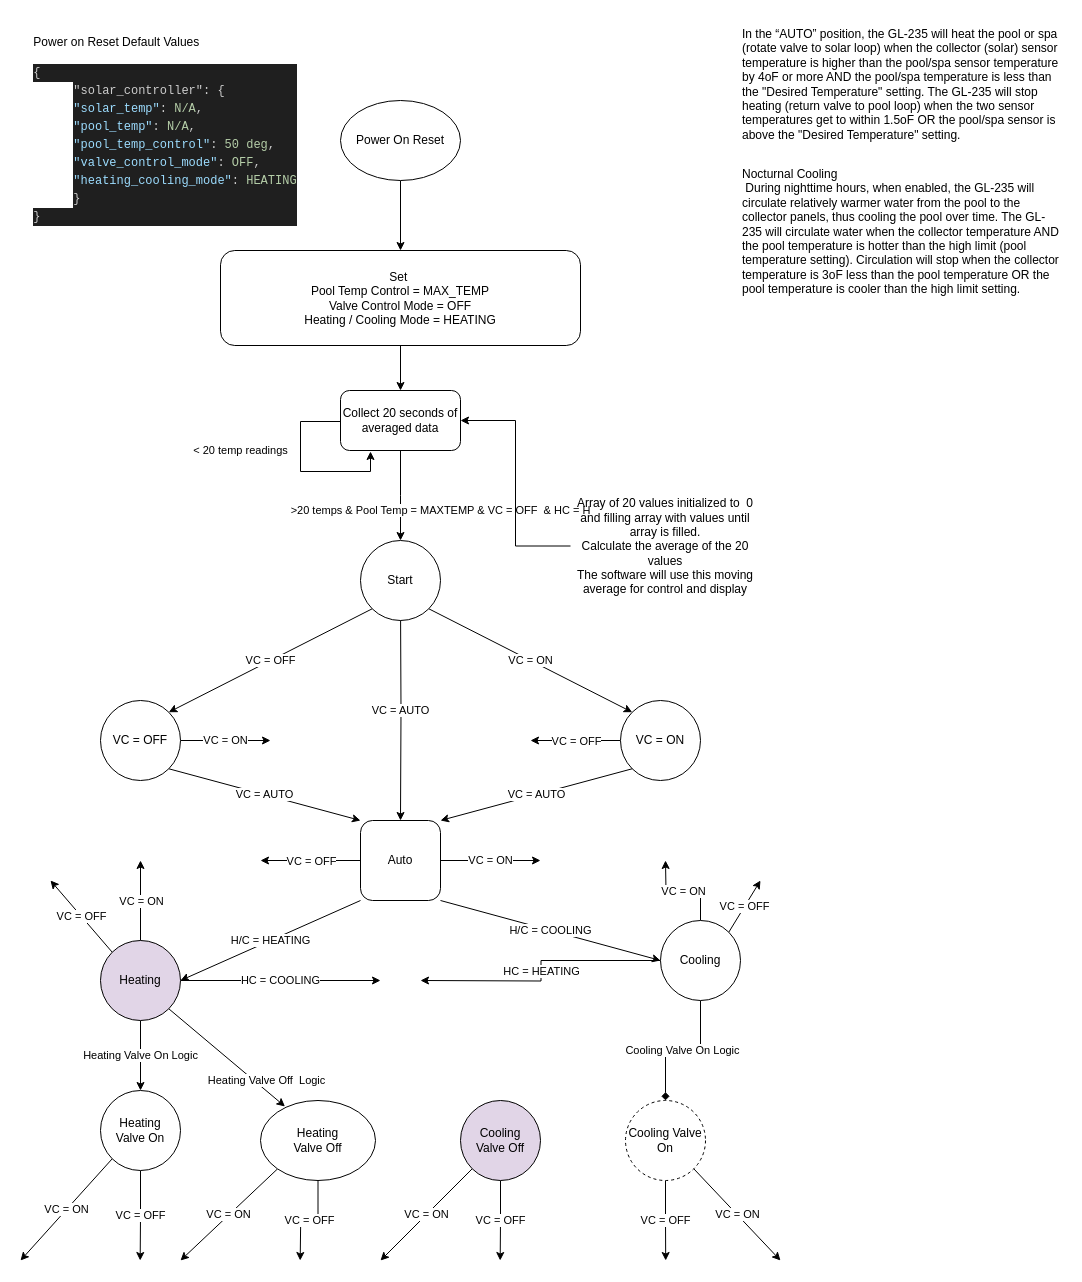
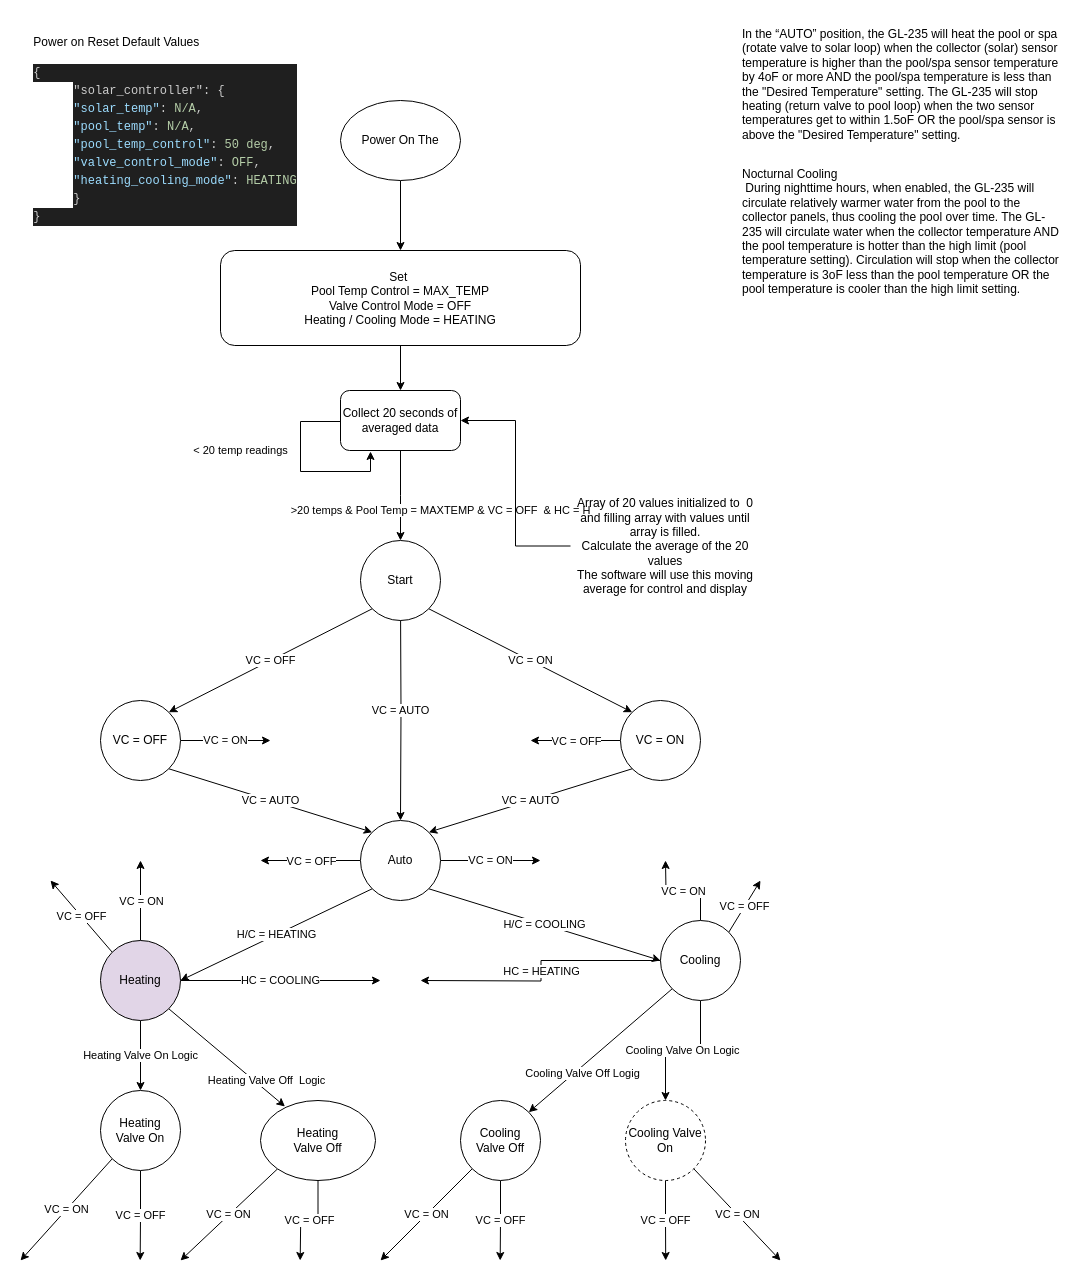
node "Power On Reset": label "Power On Reset" -> "Power On The"
node "Auto": shape rounded rectangle -> ellipse
edge "Cooling" -> "Cooling Valve Off": added, label "Cooling Valve Off Logig"
edge "Cooling" -> "Cooling Valve On": arrowhead diamond -> classic
node "Cooling Valve Off": fillcolor #e1d5e7 -> #ffffff
